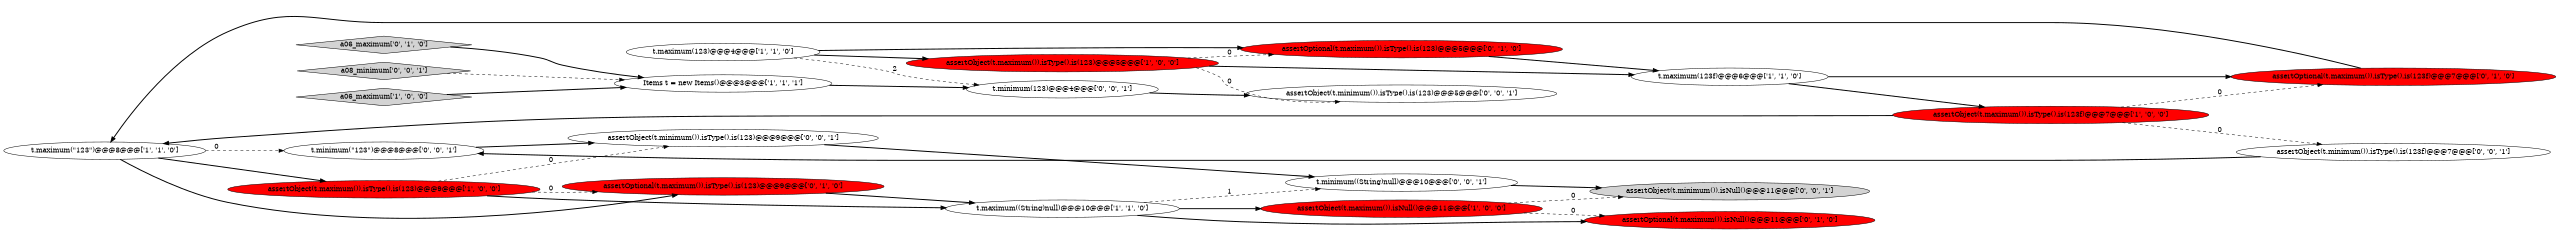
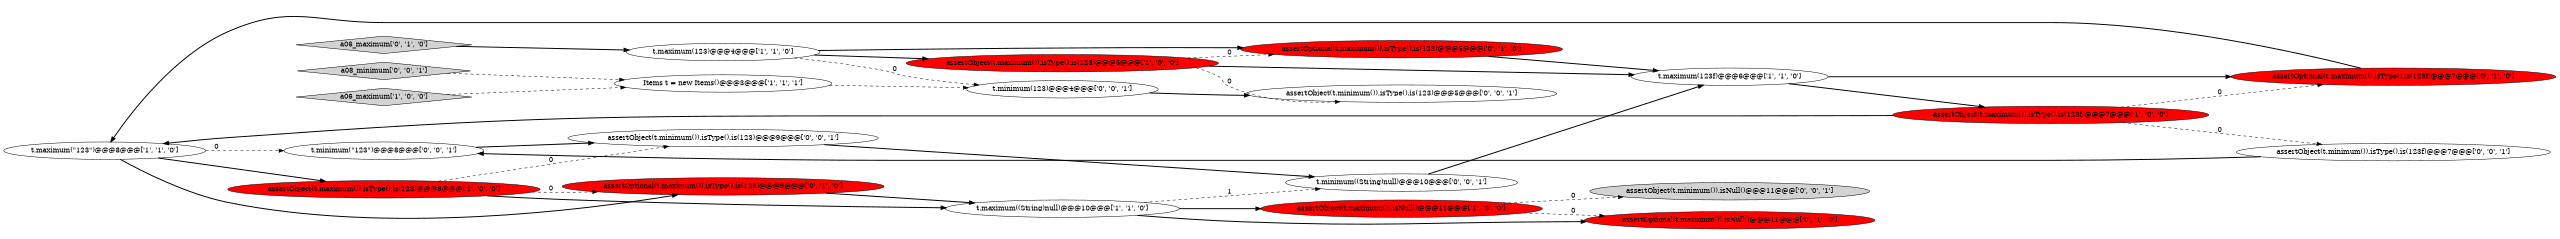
edge "a06_maximum['0', '1', '0']" -> "Items t = new Items()@@@3@@@['1', '1', '1']": now "a06_maximum['0', '1', '0']" -> "t.maximum(123)@@@4@@@['1', '1', '0']"
edge "t.maximum(123)@@@4@@@['1', '1', '0']" -> "t.minimum(123)@@@4@@@['0', '0', '1']": label "2" -> "0"
edge "Items t = new Items()@@@3@@@['1', '1', '1']" -> "t.minimum(123)@@@4@@@['0', '0', '1']": style bold -> dashed
edge "a06_maximum['1', '0', '0']" -> "Items t = new Items()@@@3@@@['1', '1', '1']": style bold -> dashed
edge "t.minimum((String)null)@@@10@@@['0', '0', '1']" -> "assertObject(t.minimum()).isNull()@@@11@@@['0', '0', '1']": now "t.minimum((String)null)@@@10@@@['0', '0', '1']" -> "t.maximum(123f)@@@6@@@['1', '1', '0']"
